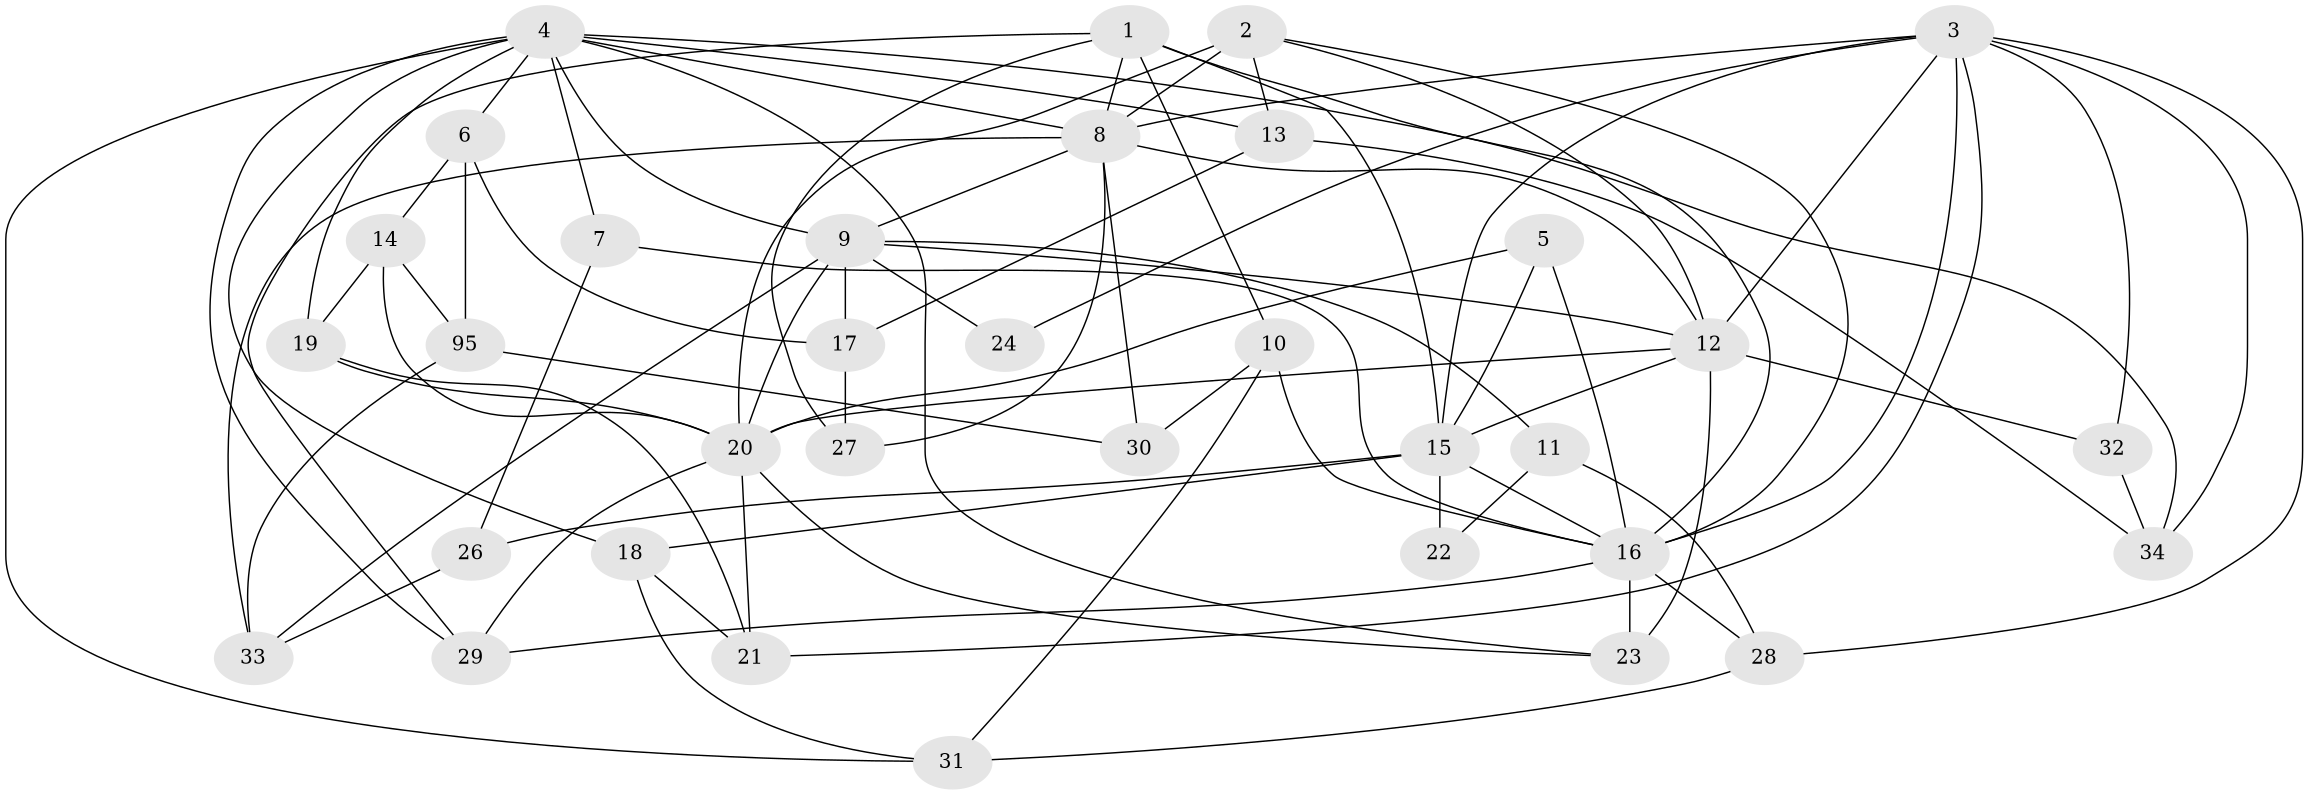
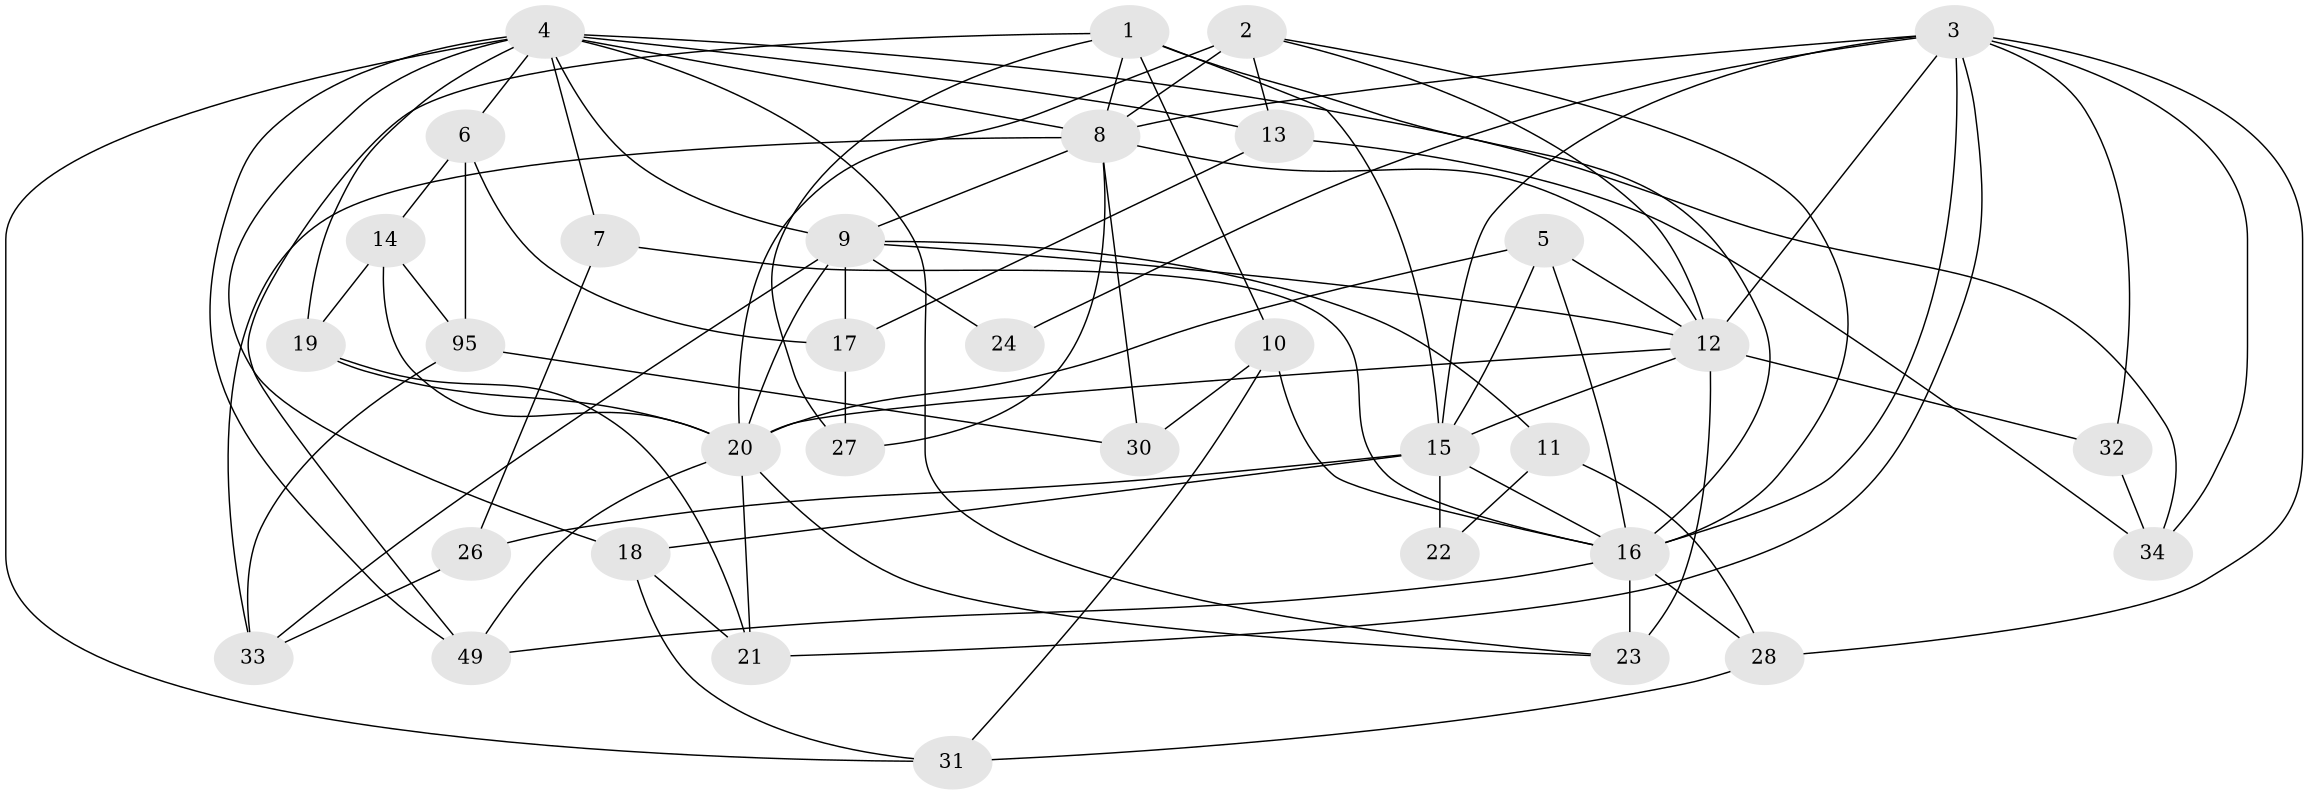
edge "5" -- "12": added
node "29": label "29" -> "49"
